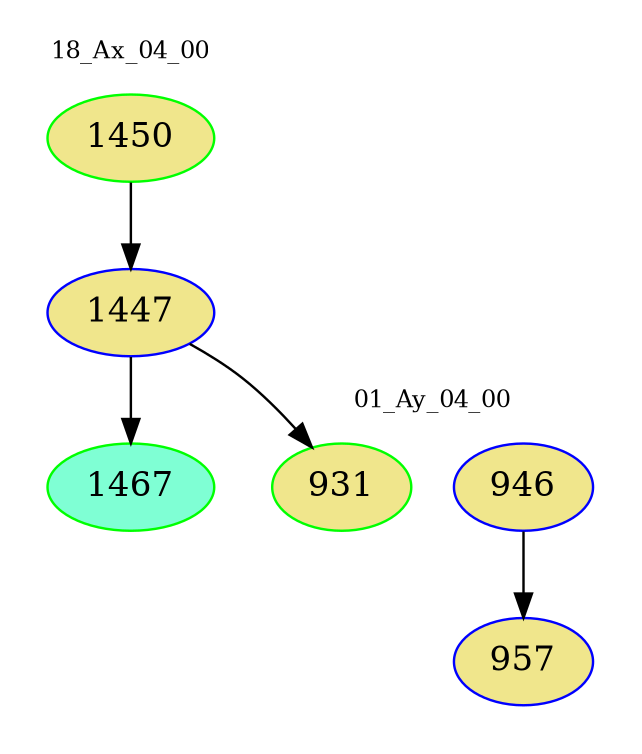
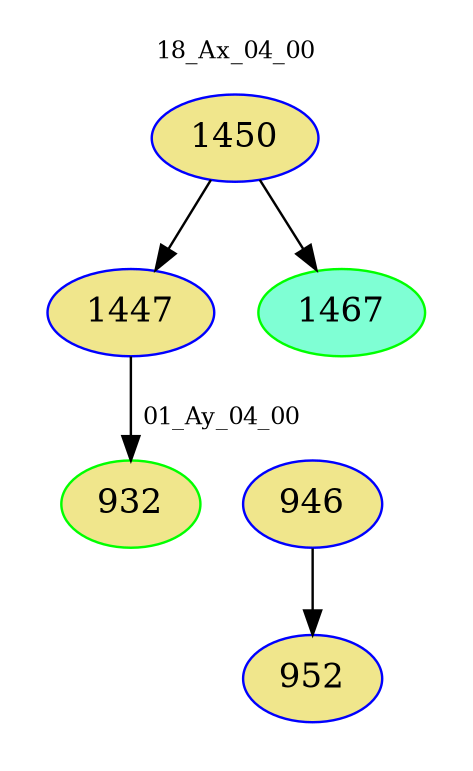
node "1450": color green -> blue
edge "1447" -> "1467": now "1450" -> "1467"
node "931": label "931" -> "932"
node "957": label "957" -> "952"
